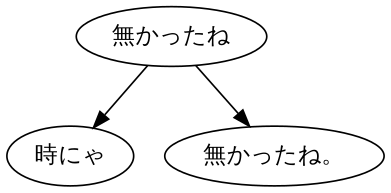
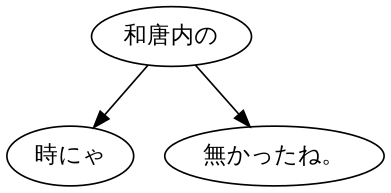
node "無かったね": label "無かったね" -> "和唐内の"
